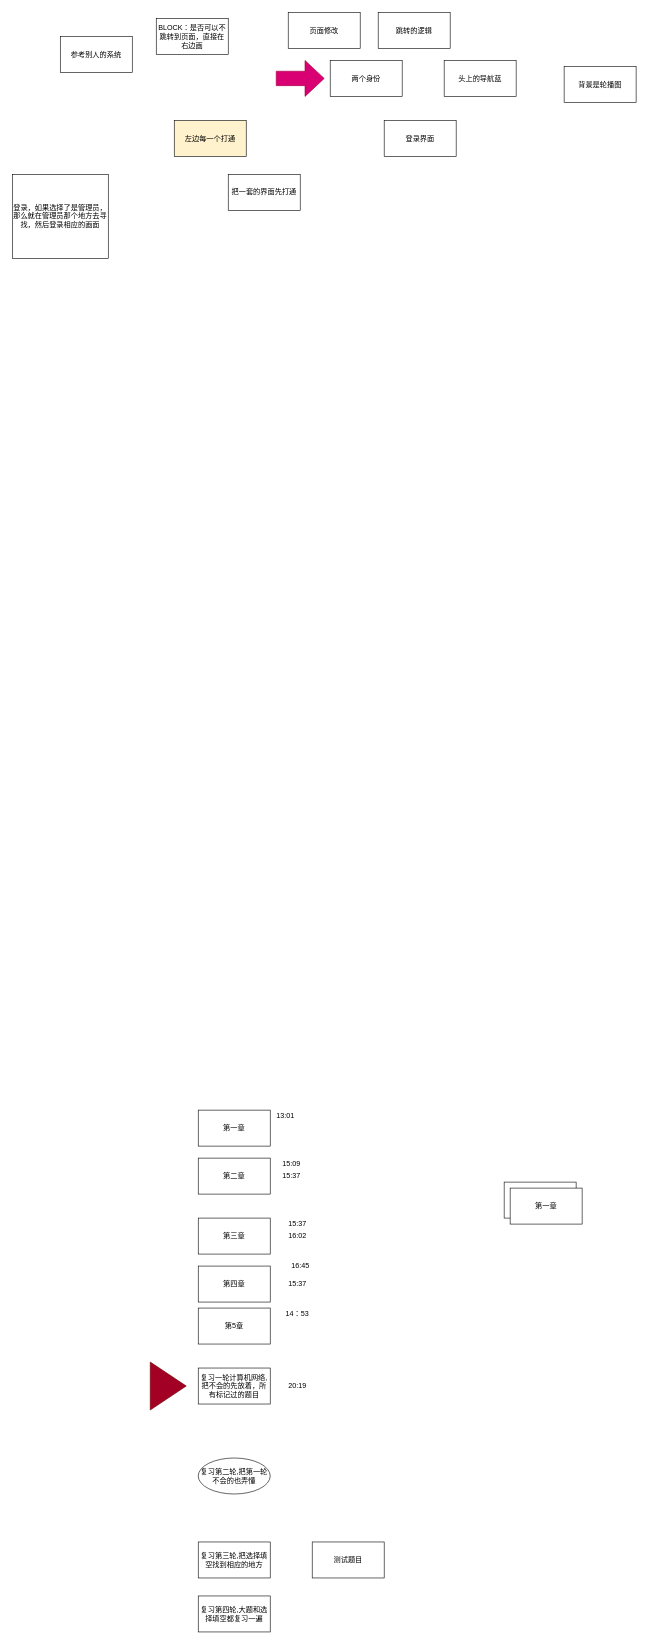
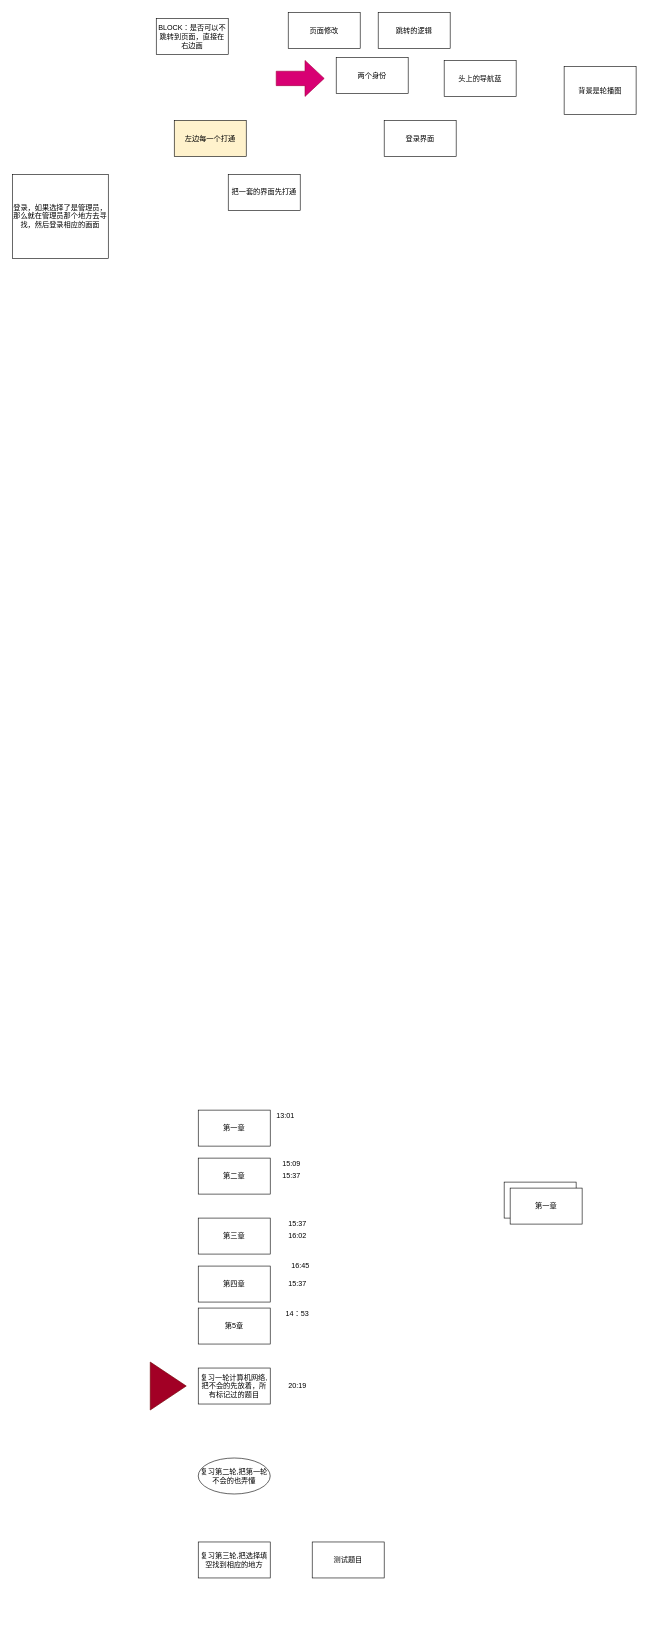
node "参考别人的系统": removed
node "两个身份": moved (366, 78) -> (372, 75)
node "背景是轮播图": size 72x36 -> 72x48
node "复习第四轮,大题和选择填空都复习一遍": removed
